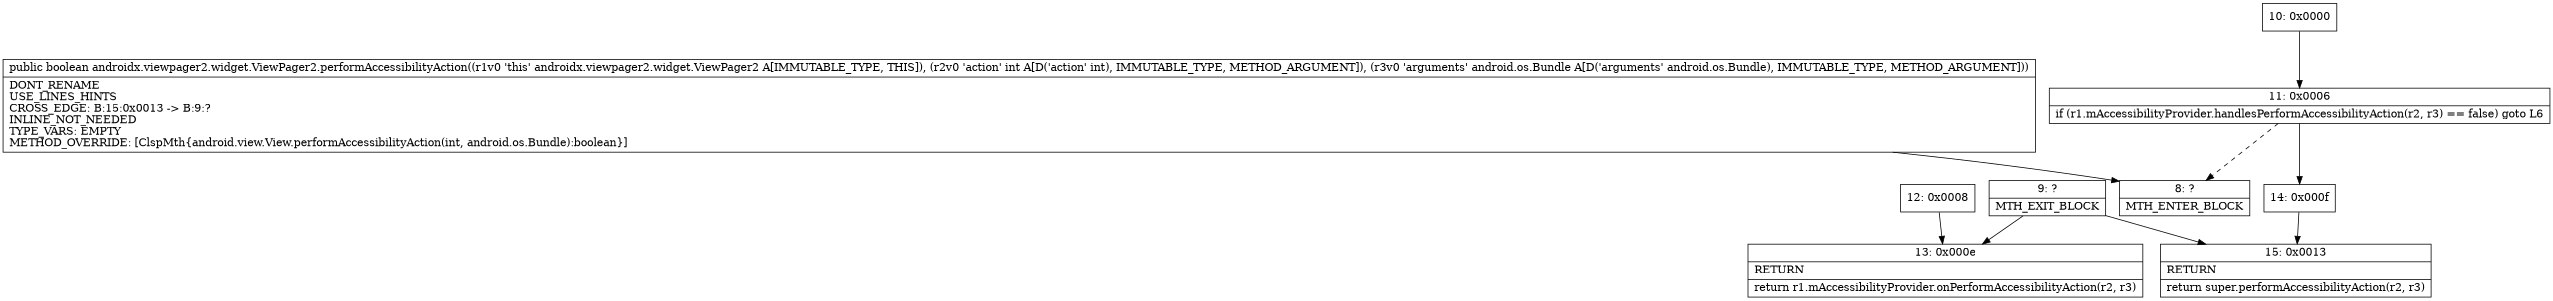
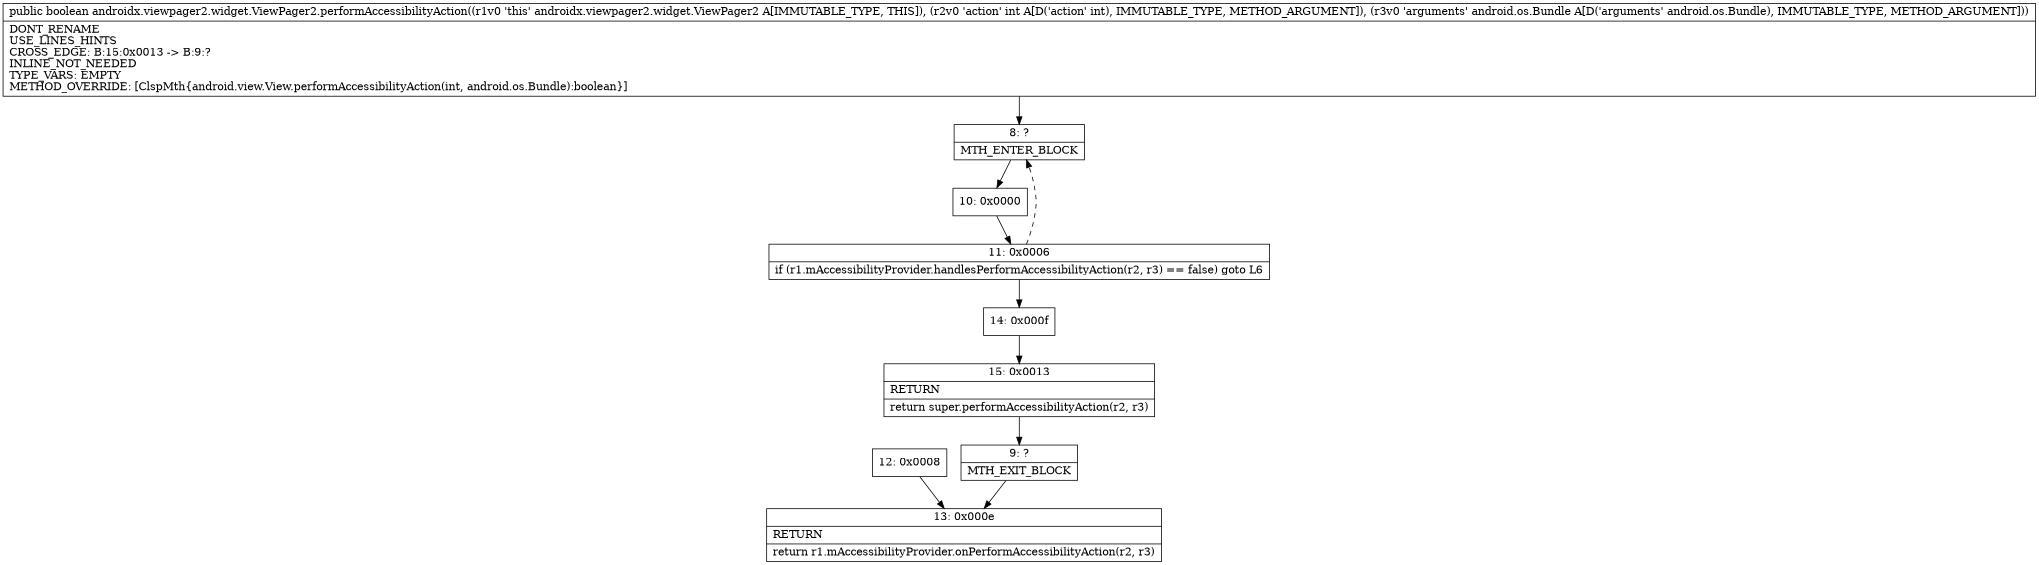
edge "8: ?" -> "10: 0x0000": added
edge "9: ?" -> "15: 0x0013": reversed
